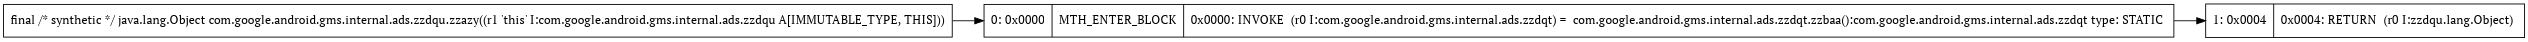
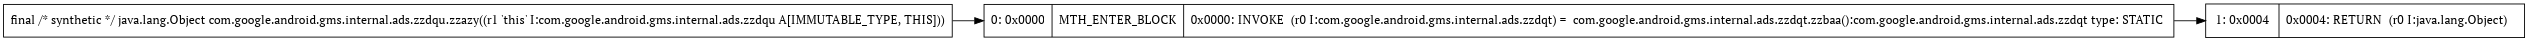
node "1: 0x0004": text "0x0004: RETURN  (r0 I:zzdqu.lang.Object)" -> "0x0004: RETURN  (r0 I:java.lang.Object)"
